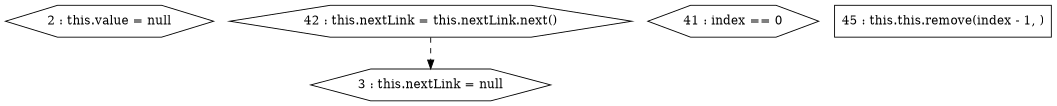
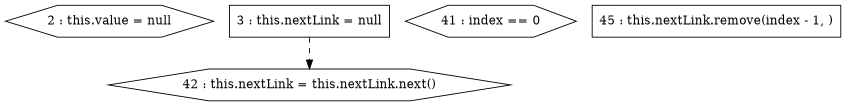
node "45 : this.this.remove(index - 1, )": label "45 : this.this.remove(index - 1, )" -> "45 : this.nextLink.remove(index - 1, )"
edge "42 : this.nextLink = this.nextLink.next()" -> "3 : this.nextLink = null": reversed
node "3 : this.nextLink = null": shape hexagon -> box
